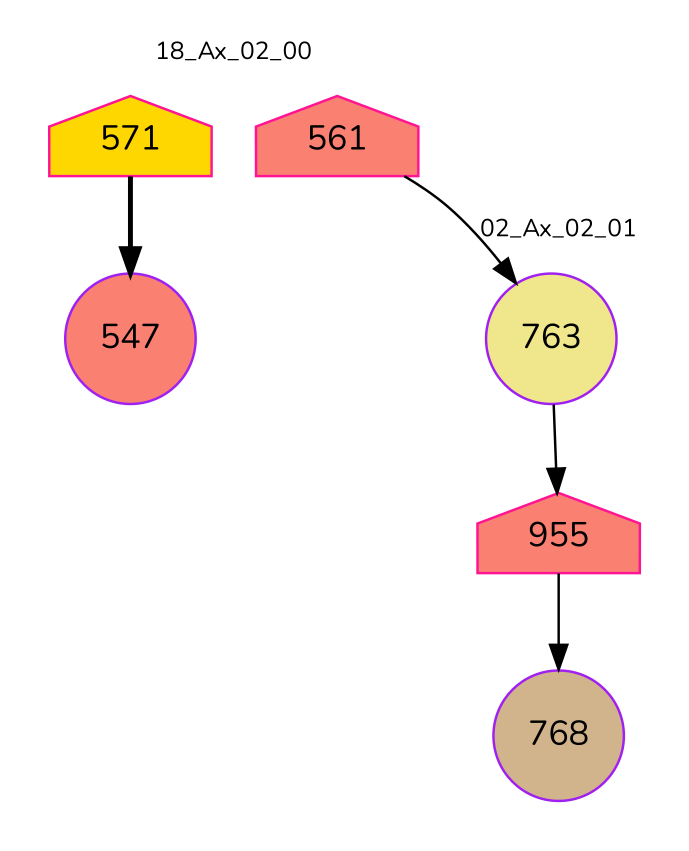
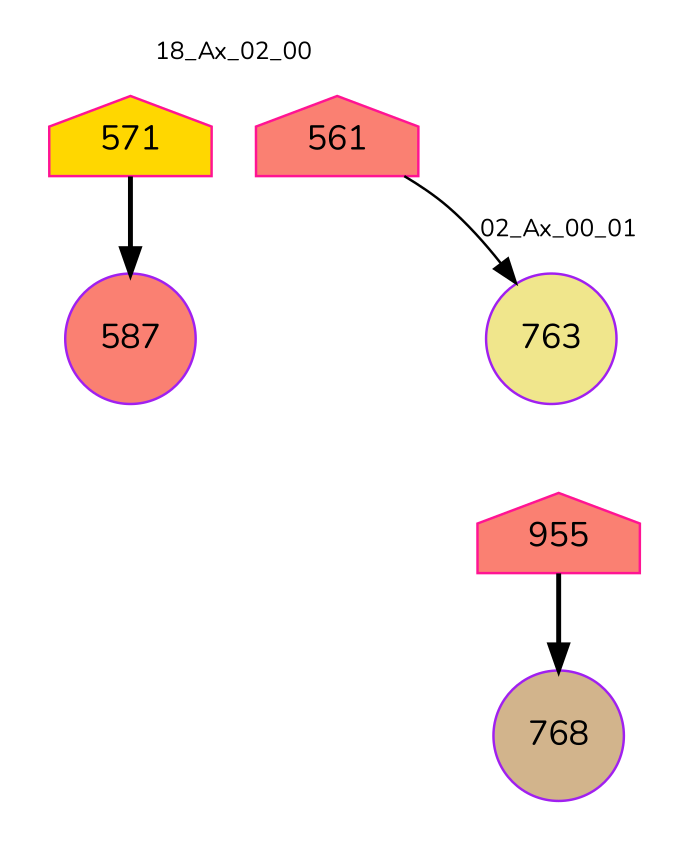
cluster "02_Ax_02_01": label "02_Ax_02_01" -> "02_Ax_00_01"
node "547": label "547" -> "587"
edge "763" -> "955": removed
edge "955" -> "768": style solid -> bold
